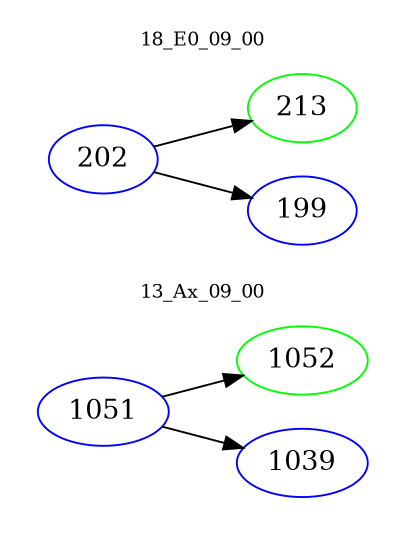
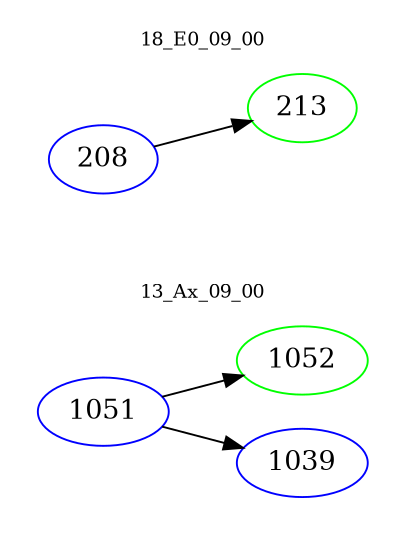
node "202": label "202" -> "208"
node "199": removed
